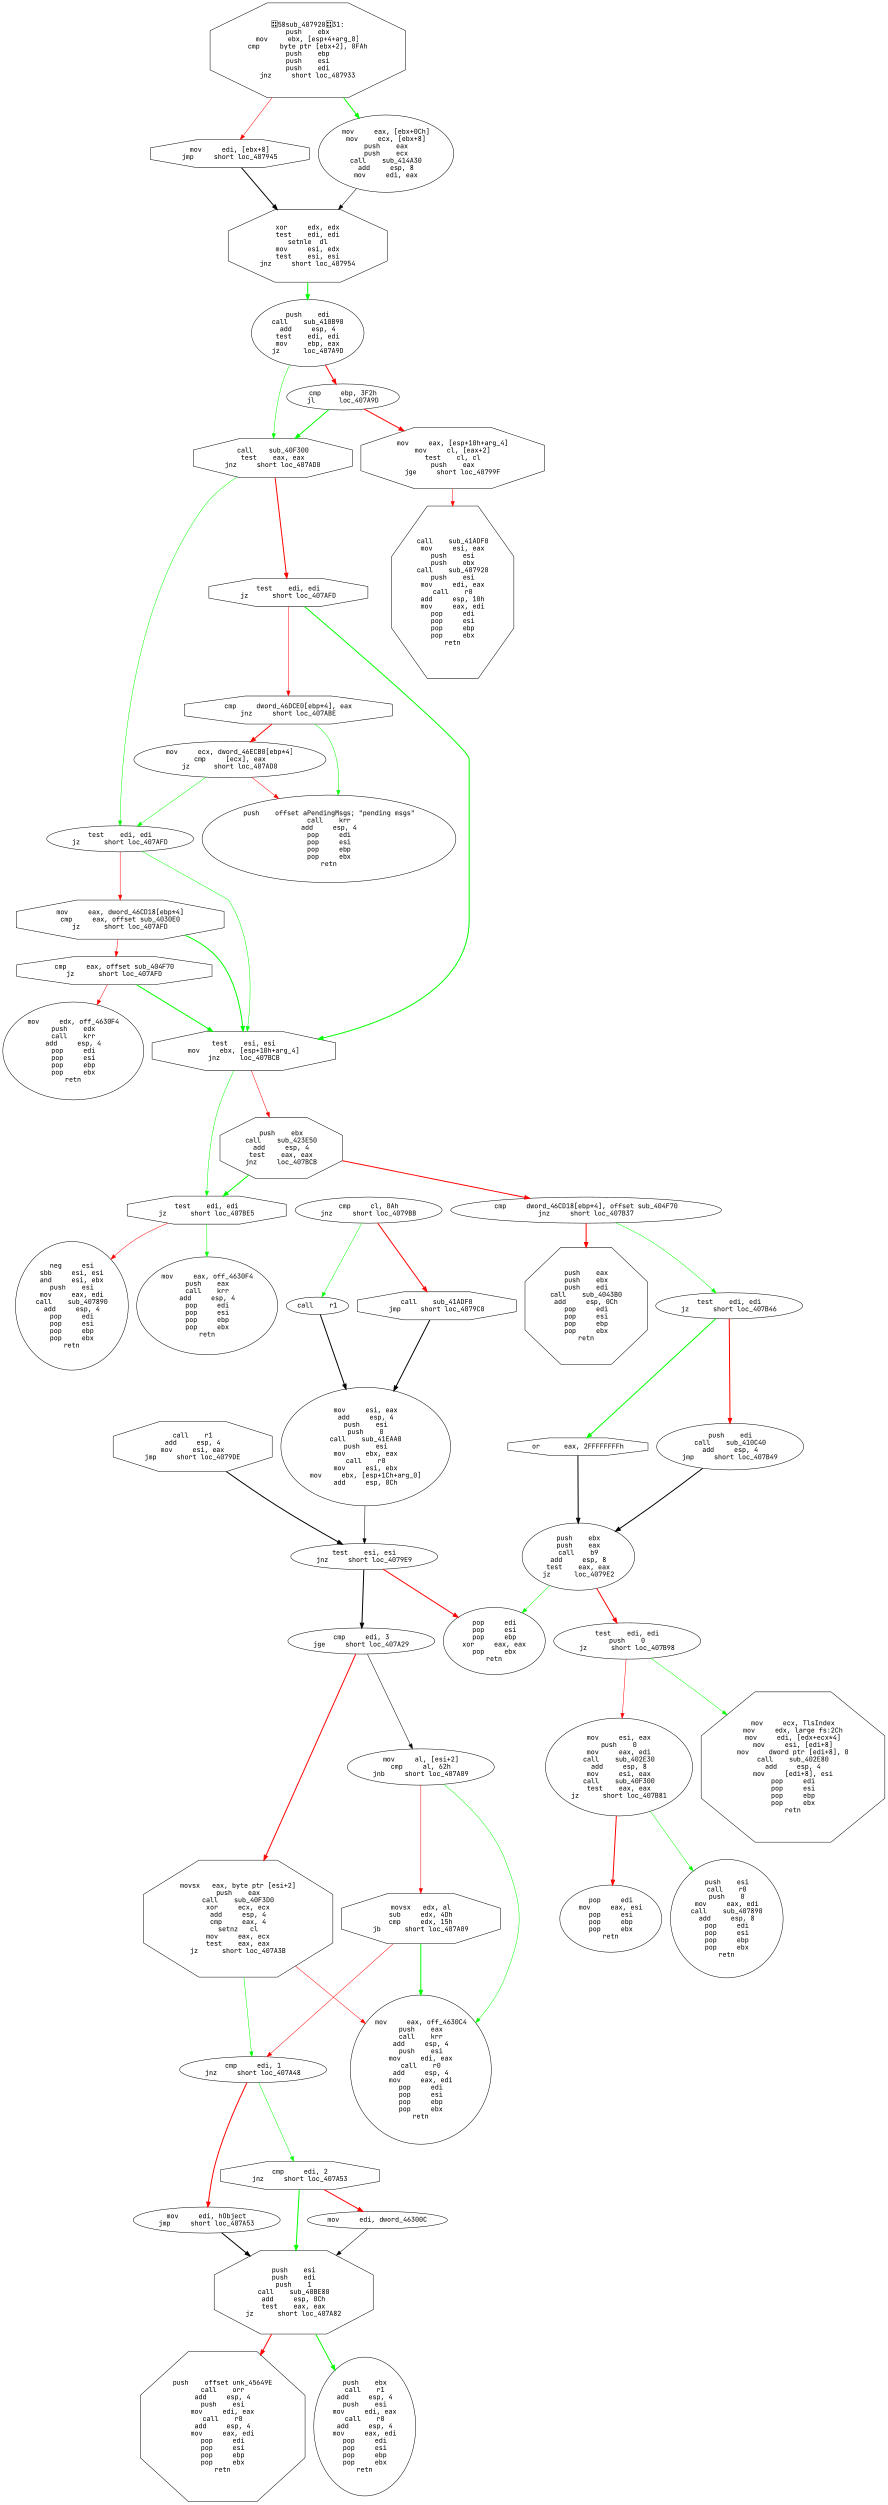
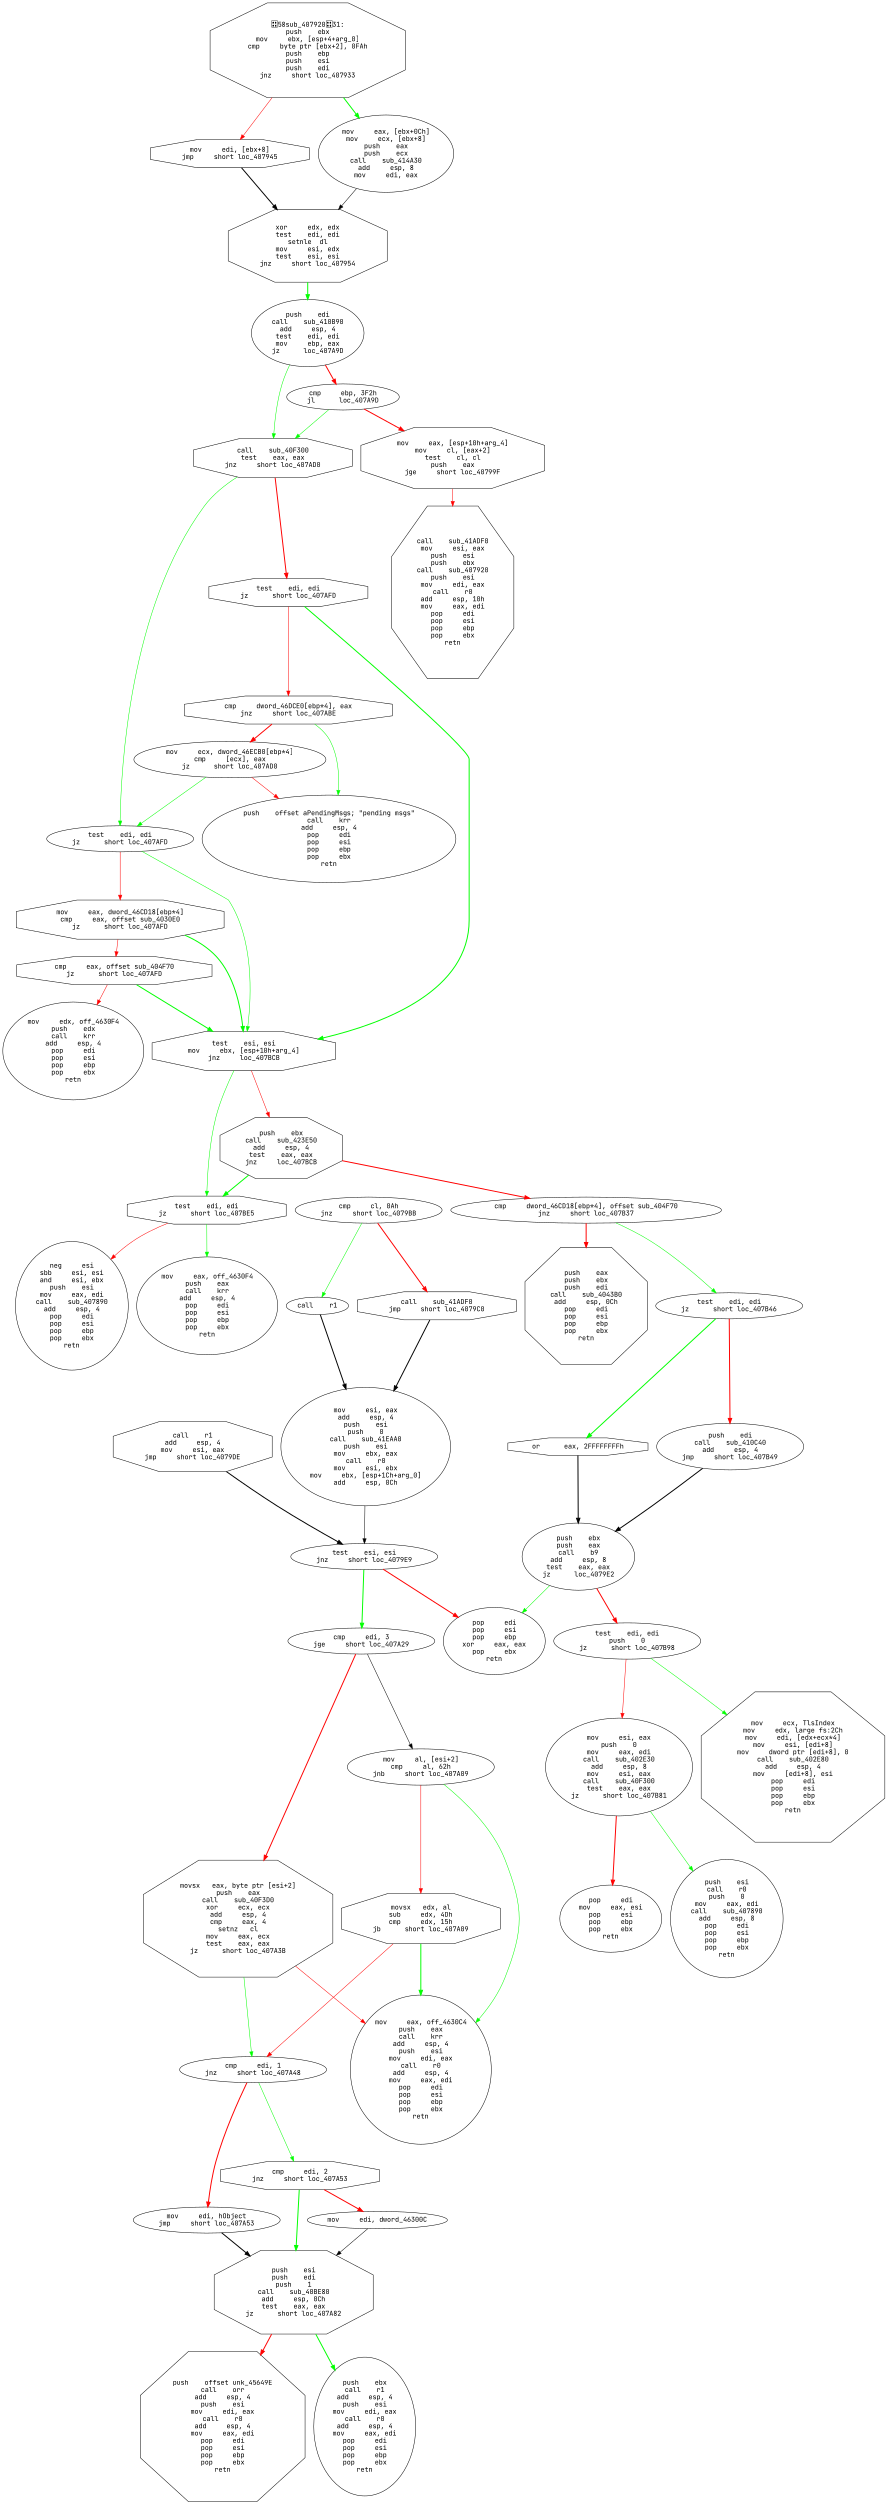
edge "cmp     ebp, 3F2h jl      loc_407A9D" -> "call    sub_40F300 test    eax, eax jnz     short loc_407AD0": style bold -> solid
edge "test    esi, esi jnz     short loc_4079E9" -> "cmp     edi, 3 jge     short loc_407A29": color black -> green
